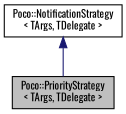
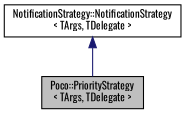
node "Poco::NotificationStrategy < TArgs, TDelegate >": label "Poco::NotificationStrategy < TArgs, TDelegate >" -> "NotificationStrategy::NotificationStrategy < TArgs, TDelegate >"
